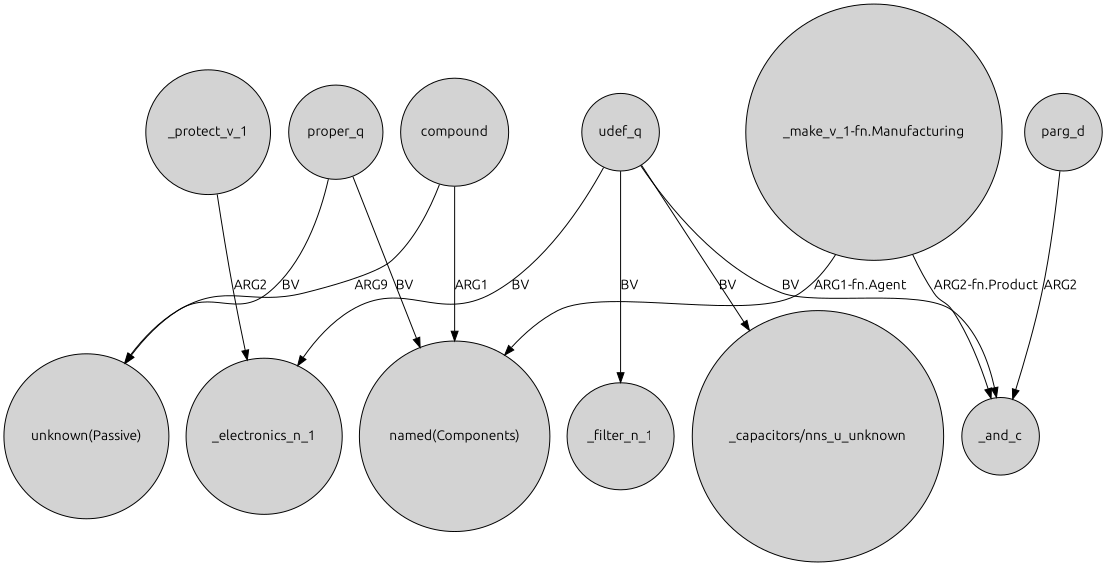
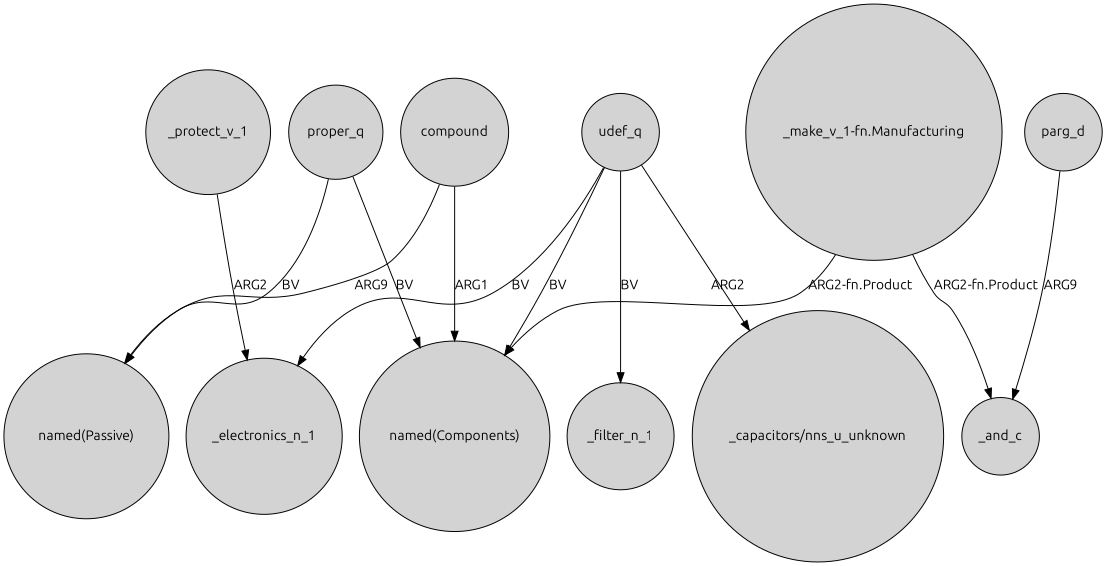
edge "udef_q" -> "_capacitors/nns_u_unknown": label "BV" -> "ARG2"
edge "_make_v_1-fn.Manufacturing" -> "named(Components)": label "ARG1-fn.Agent" -> "ARG2-fn.Product"
edge "parg_d" -> "_and_c": label "ARG2" -> "ARG9"
edge "udef_q" -> "_and_c": now "udef_q" -> "named(Components)"
node "unknown(Passive)": label "unknown(Passive)" -> "named(Passive)"
